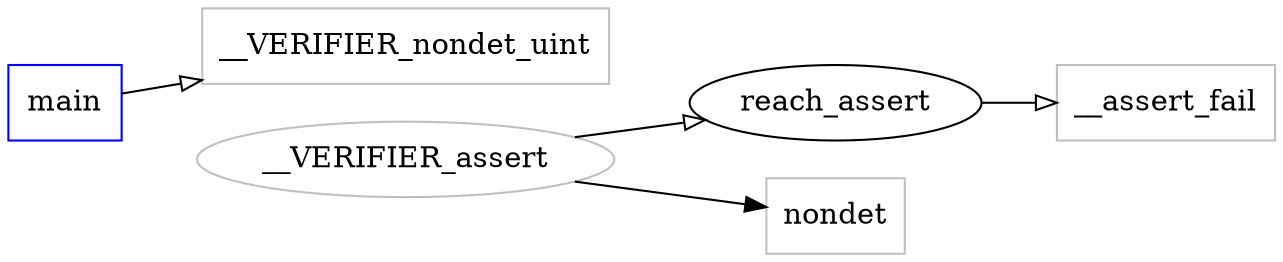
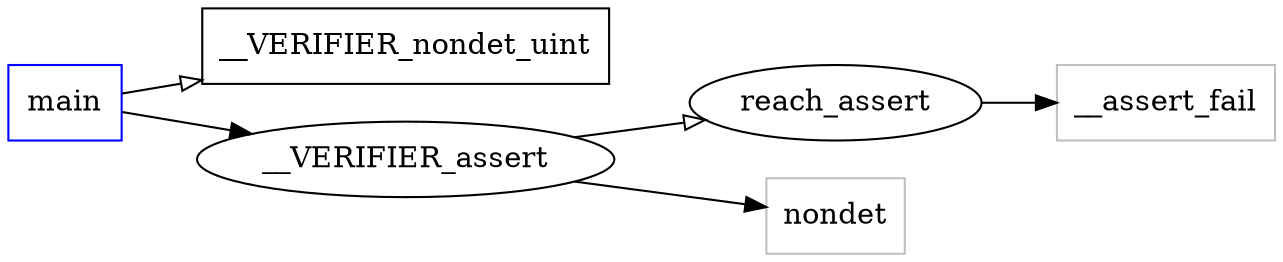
node "__VERIFIER_nondet_uint": color grey -> black
edge "reach_assert" -> "__assert_fail": arrowhead onormal -> normal
edge "main" -> "__VERIFIER_assert": added
node "__VERIFIER_assert": color grey -> black
